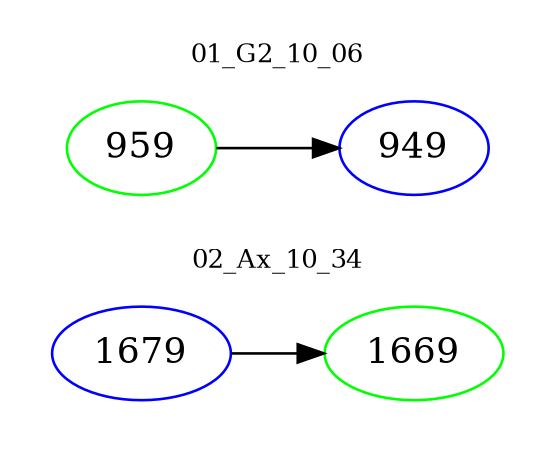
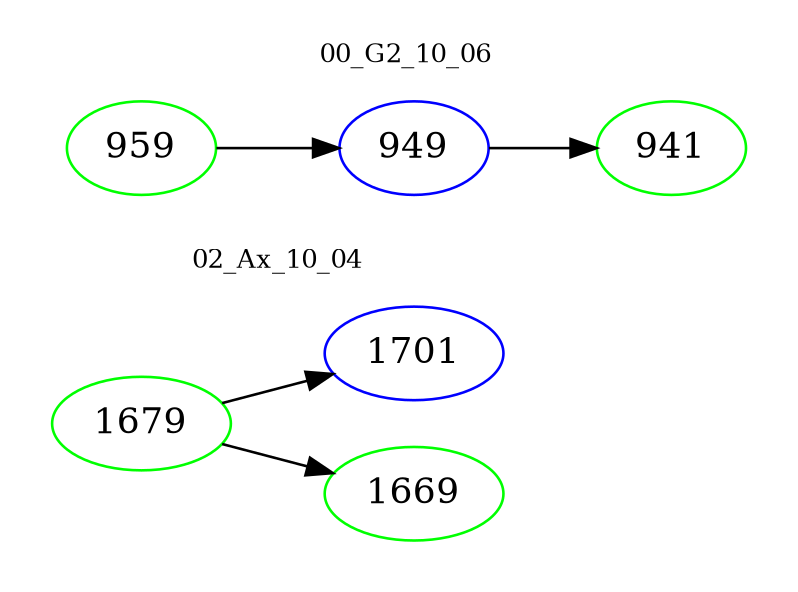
cluster "01_G2_10_06": label "01_G2_10_06" -> "00_G2_10_06"
node "941": added
cluster "02_Ax_10_34": label "02_Ax_10_34" -> "02_Ax_10_04"
node "1679": color blue -> green
node "1701": added
